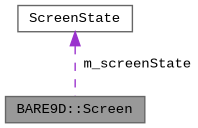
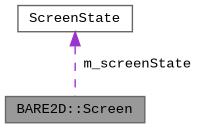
node "BARE9D::Screen": label "BARE9D::Screen" -> "BARE2D::Screen"
